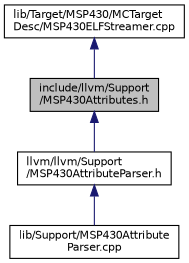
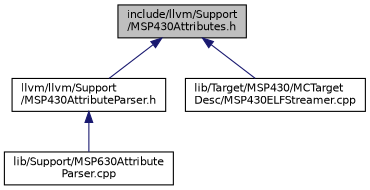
edge "include/llvm/Support /MSP430Attributes.h" -> "lib/Target/MSP430/MCTarget Desc/MSP430ELFStreamer.cpp": reversed
node "lib/Support/MSP430Attribute Parser.cpp": label "lib/Support/MSP430Attribute Parser.cpp" -> "lib/Support/MSP630Attribute Parser.cpp"
